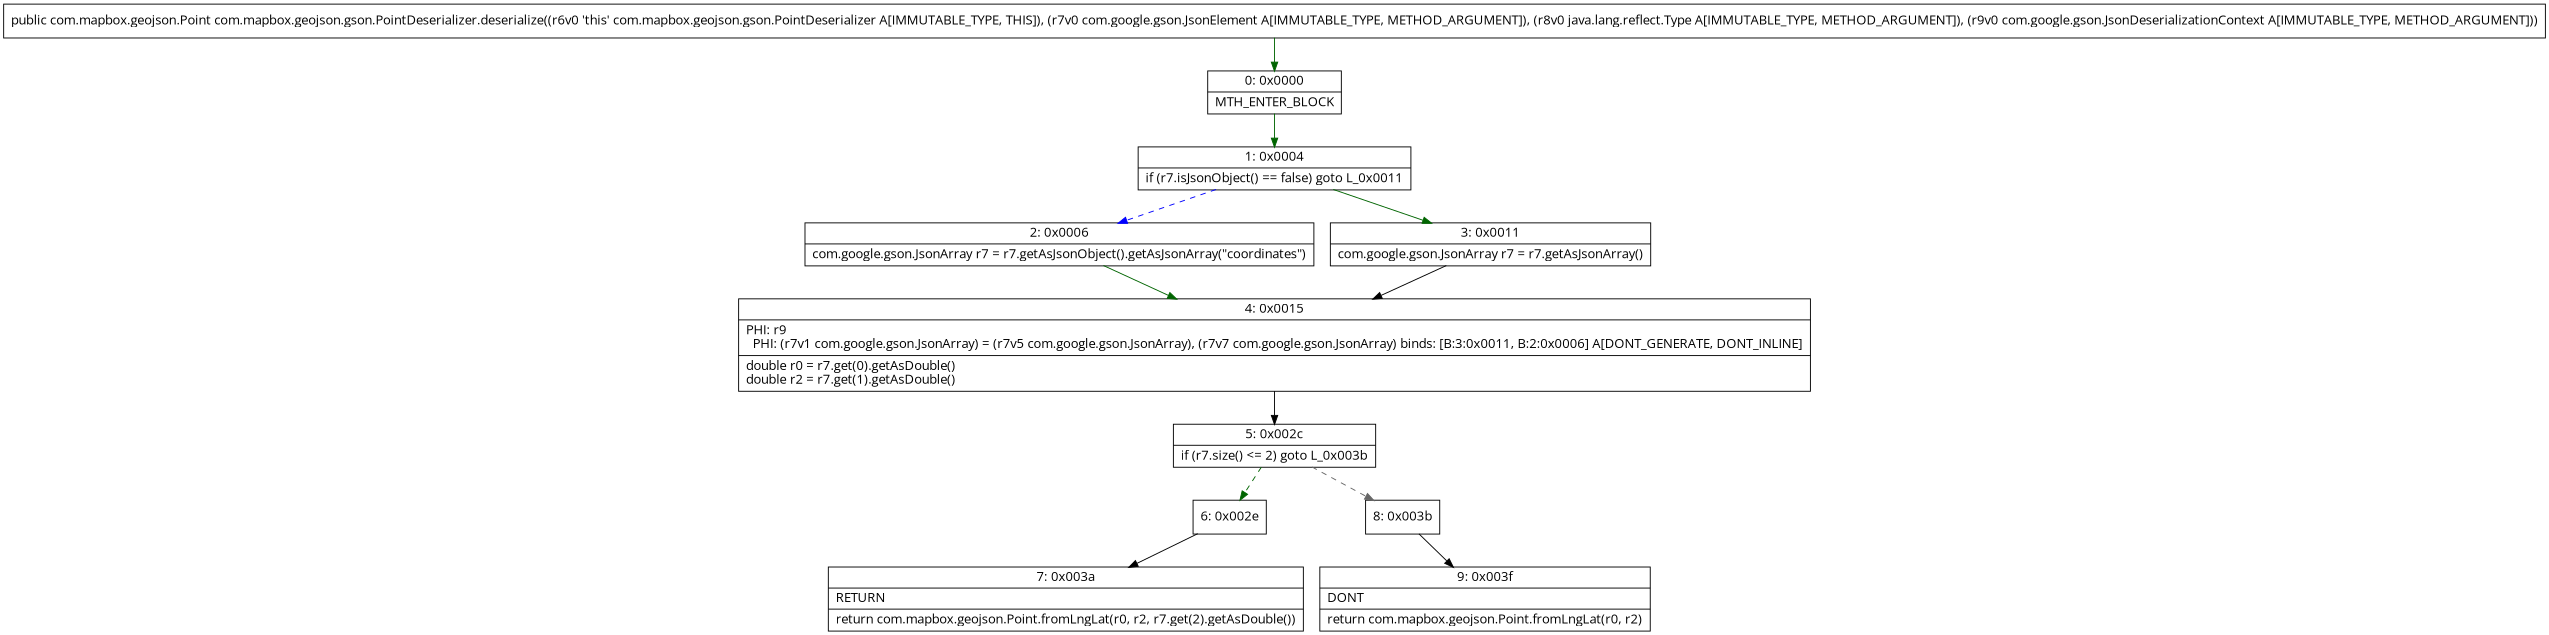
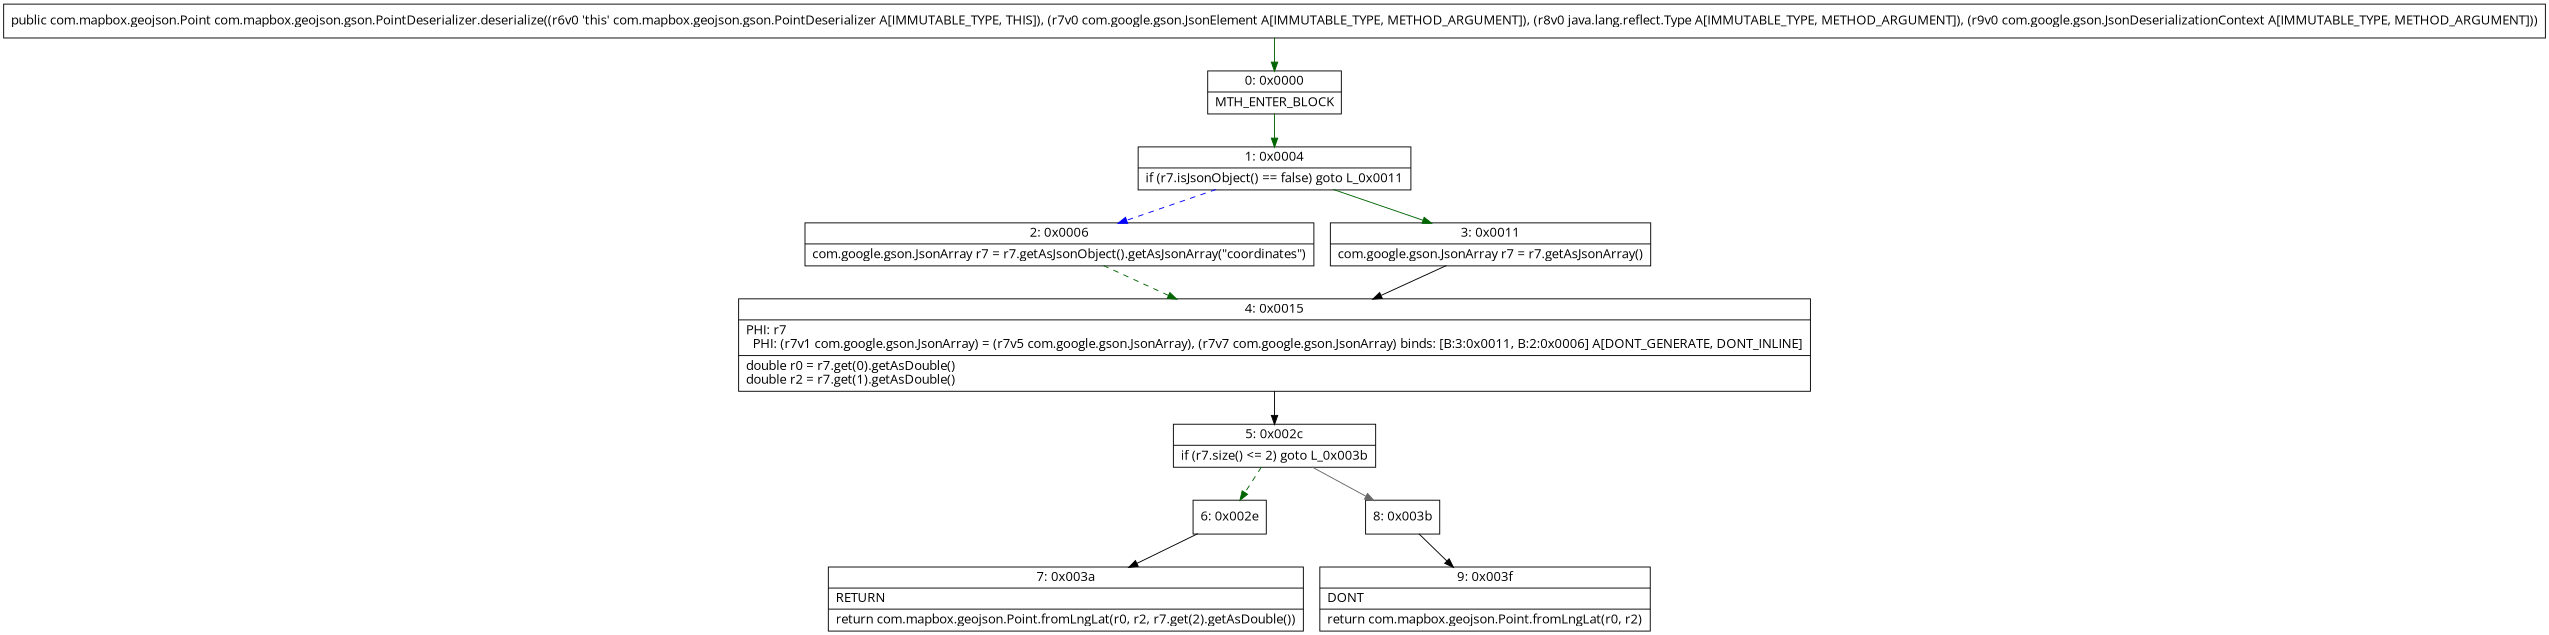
edge "2: 0x0006" -> "4: 0x0015": style solid -> dashed
node "4: 0x0015": text "PHI: r9" -> "PHI: r7"
edge "5: 0x002c" -> "8: 0x003b": style dashed -> solid
